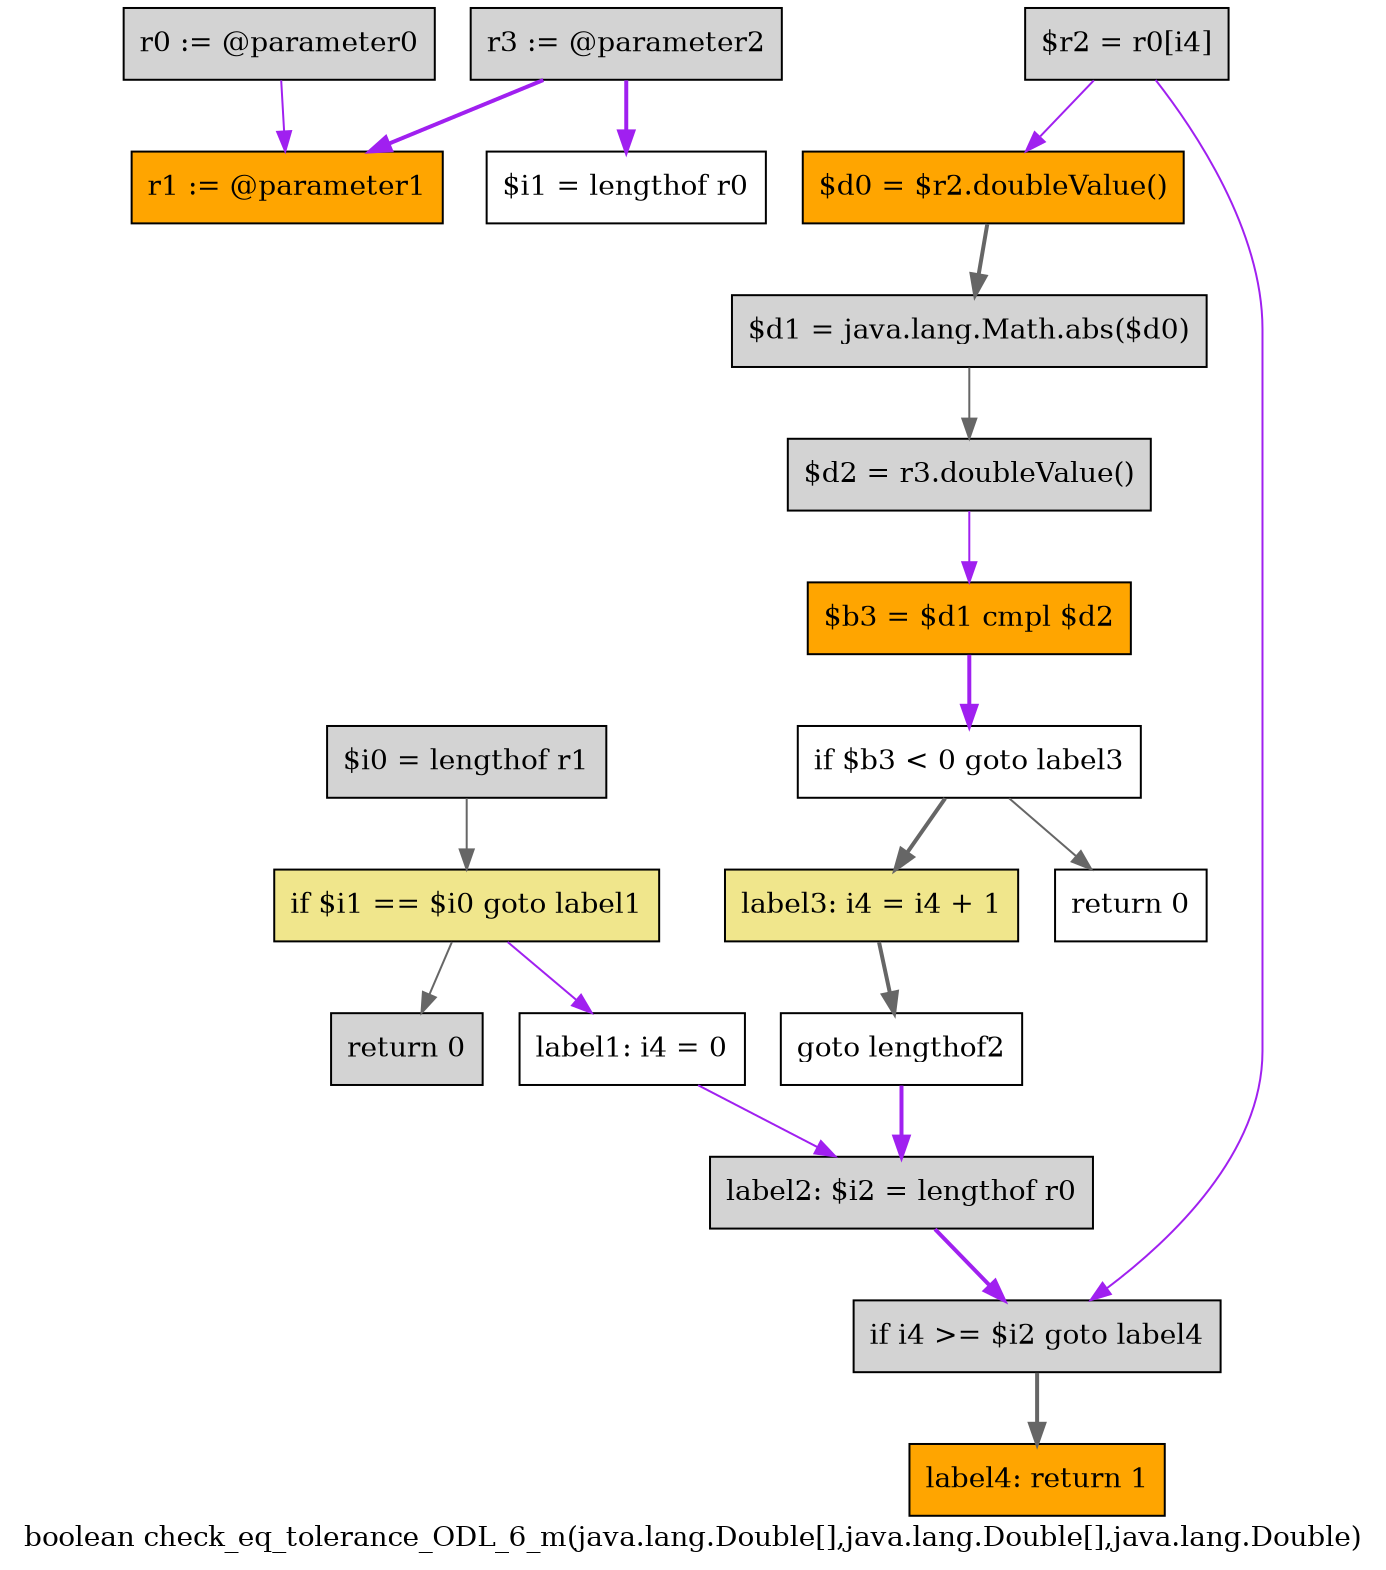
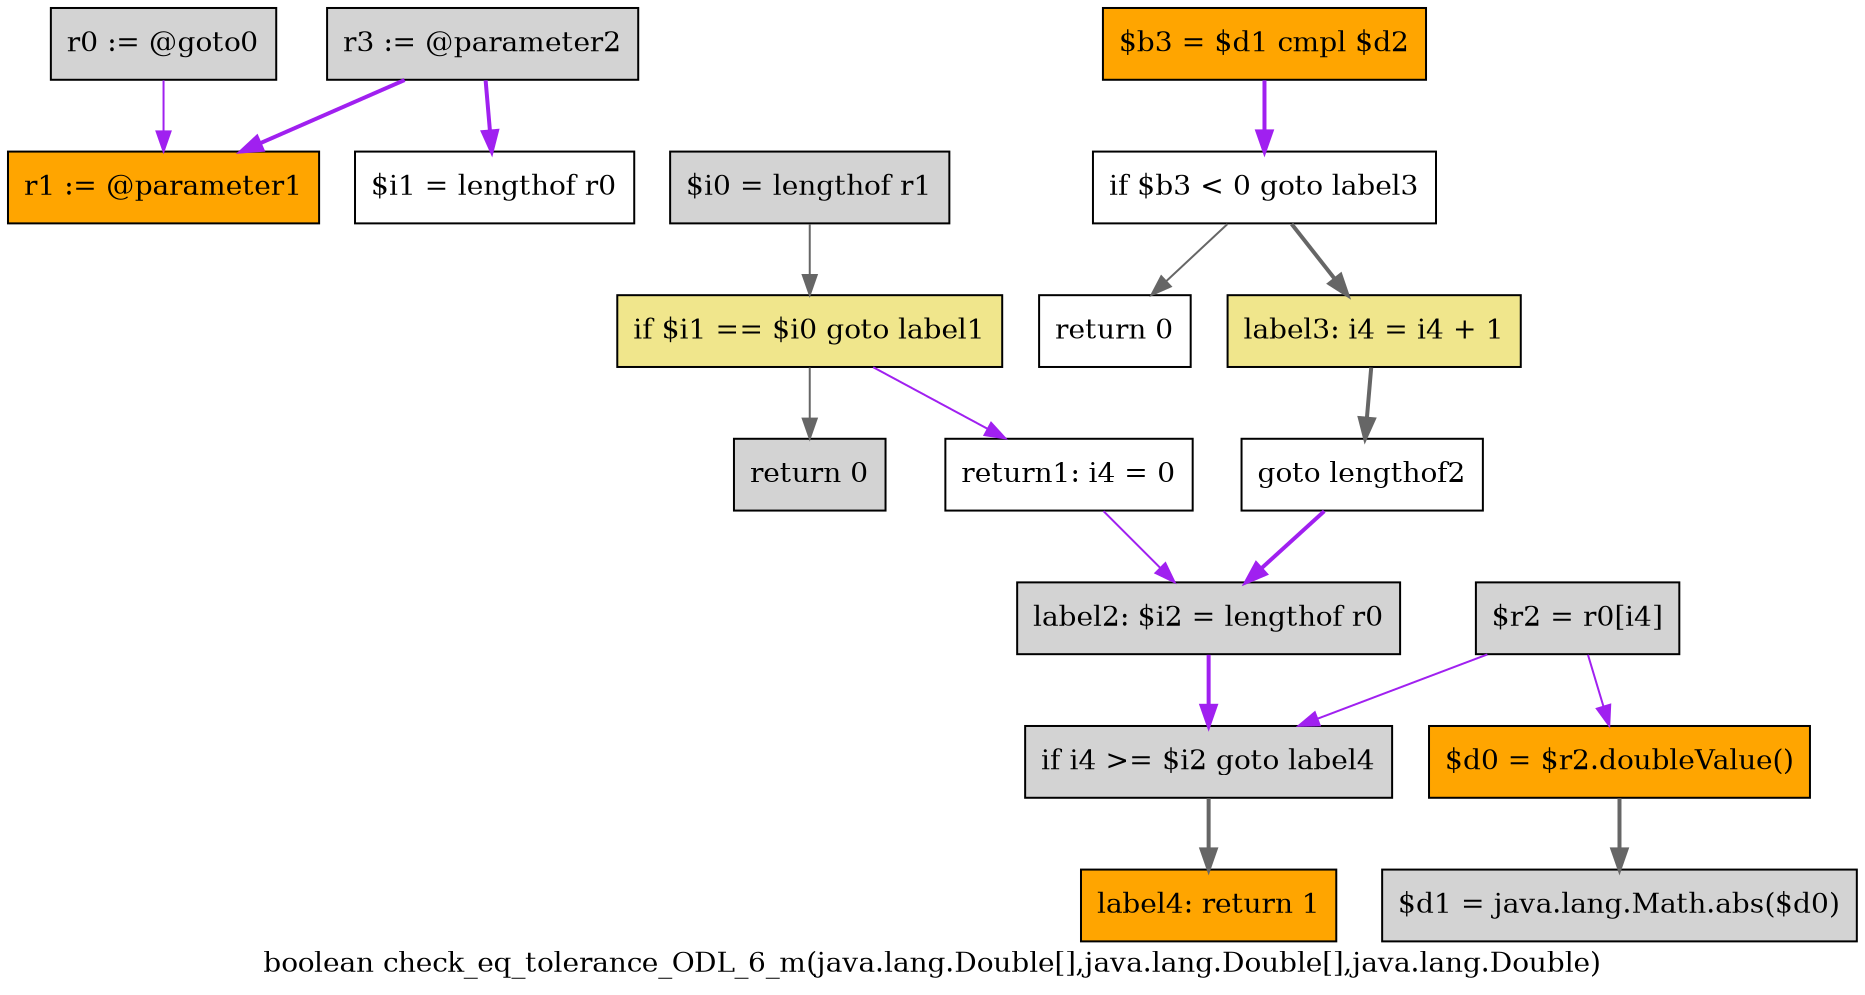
node "r0 := @parameter0": label "r0 := @parameter0" -> "r0 := @goto0"
node "$d2 = r3.doubleValue()": removed
node "label1: i4 = 0": label "label1: i4 = 0" -> "return1: i4 = 0"
